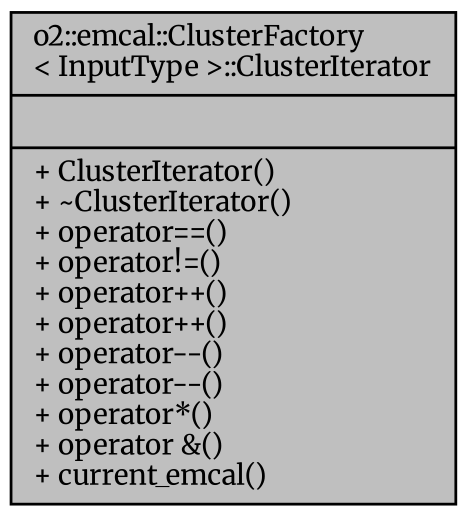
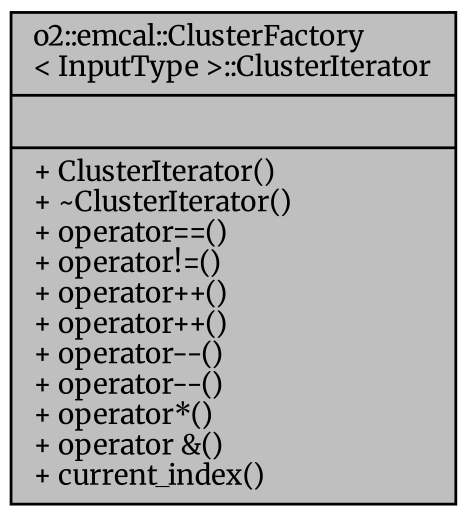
node "o2::emcal::ClusterFactory": text "+ current_emcal()" -> "+ current_index()"
